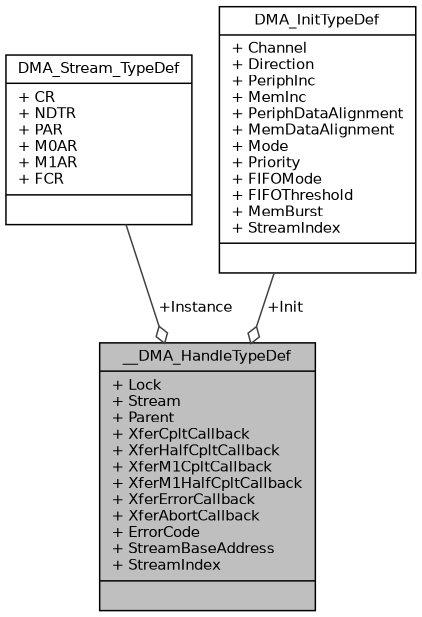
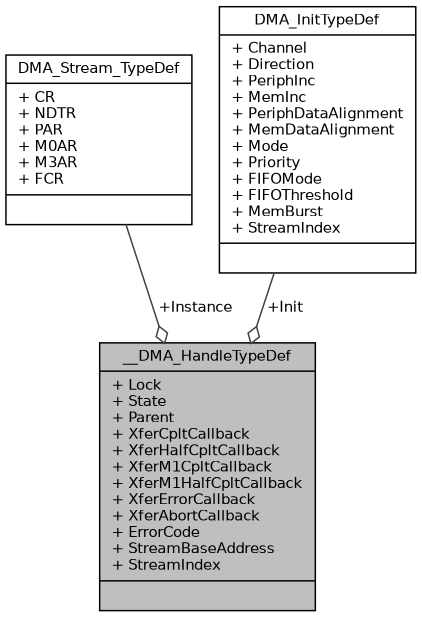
node "DMA_Stream_TypeDef": text "+ M1AR" -> "+ M3AR"
node "__DMA_HandleTypeDef": text "+ Stream" -> "+ State"
